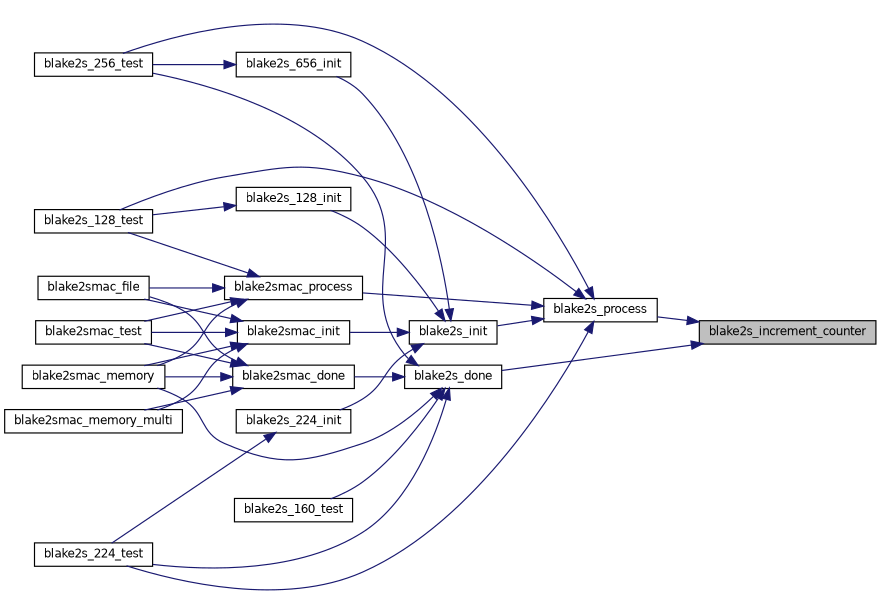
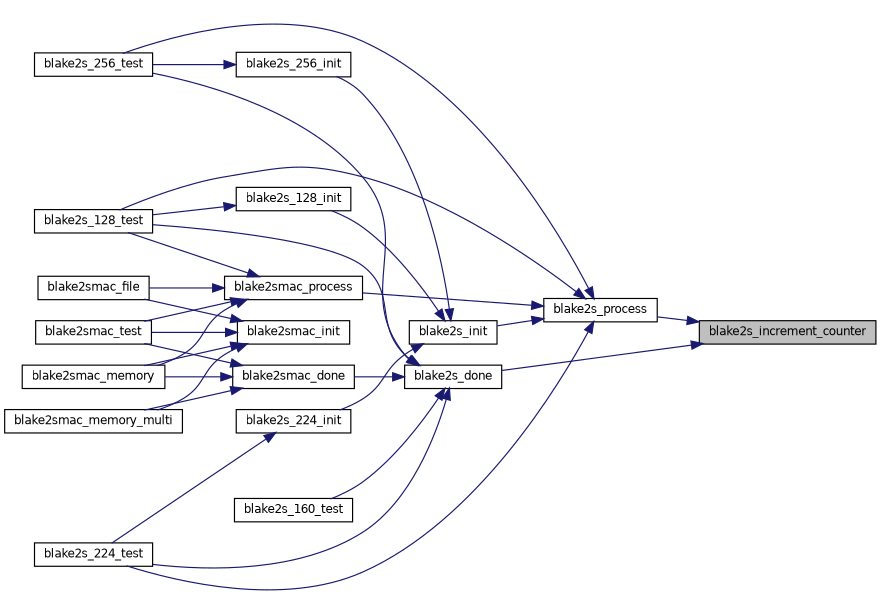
node "blake2s_656_init": label "blake2s_656_init" -> "blake2s_256_init"
edge "blake2smac_file" -> "blake2smac_done": removed
edge "blake2smac_init" -> "blake2s_init": removed
edge "blake2smac_memory" -> "blake2s_done": now "blake2s_128_test" -> "blake2s_done"
